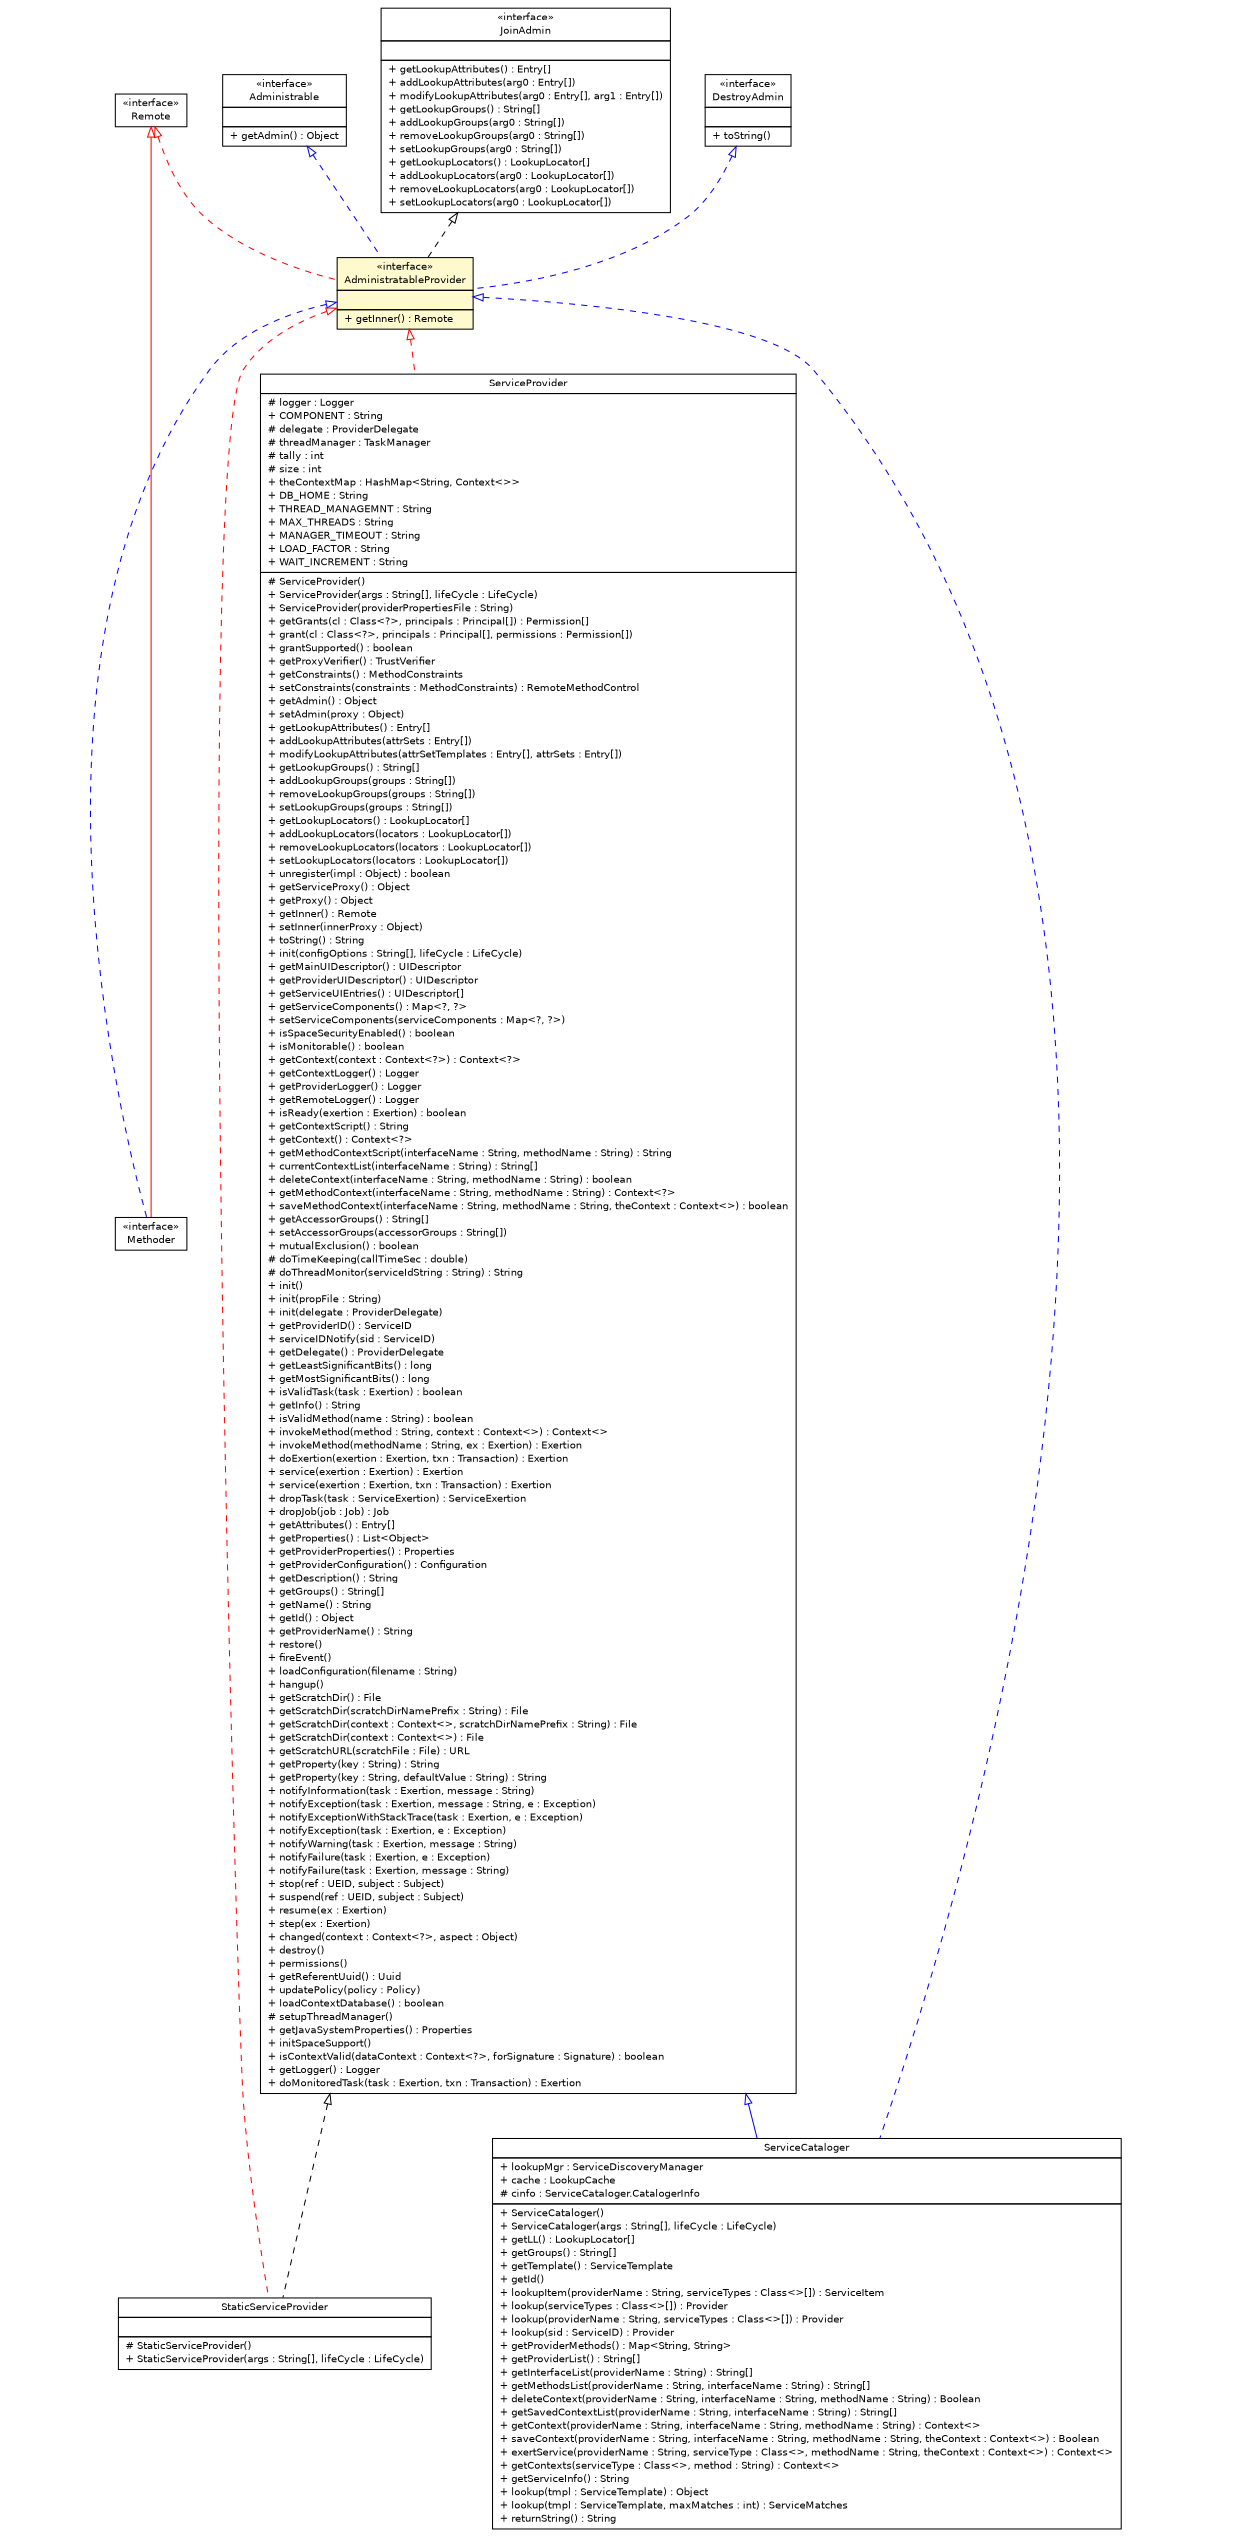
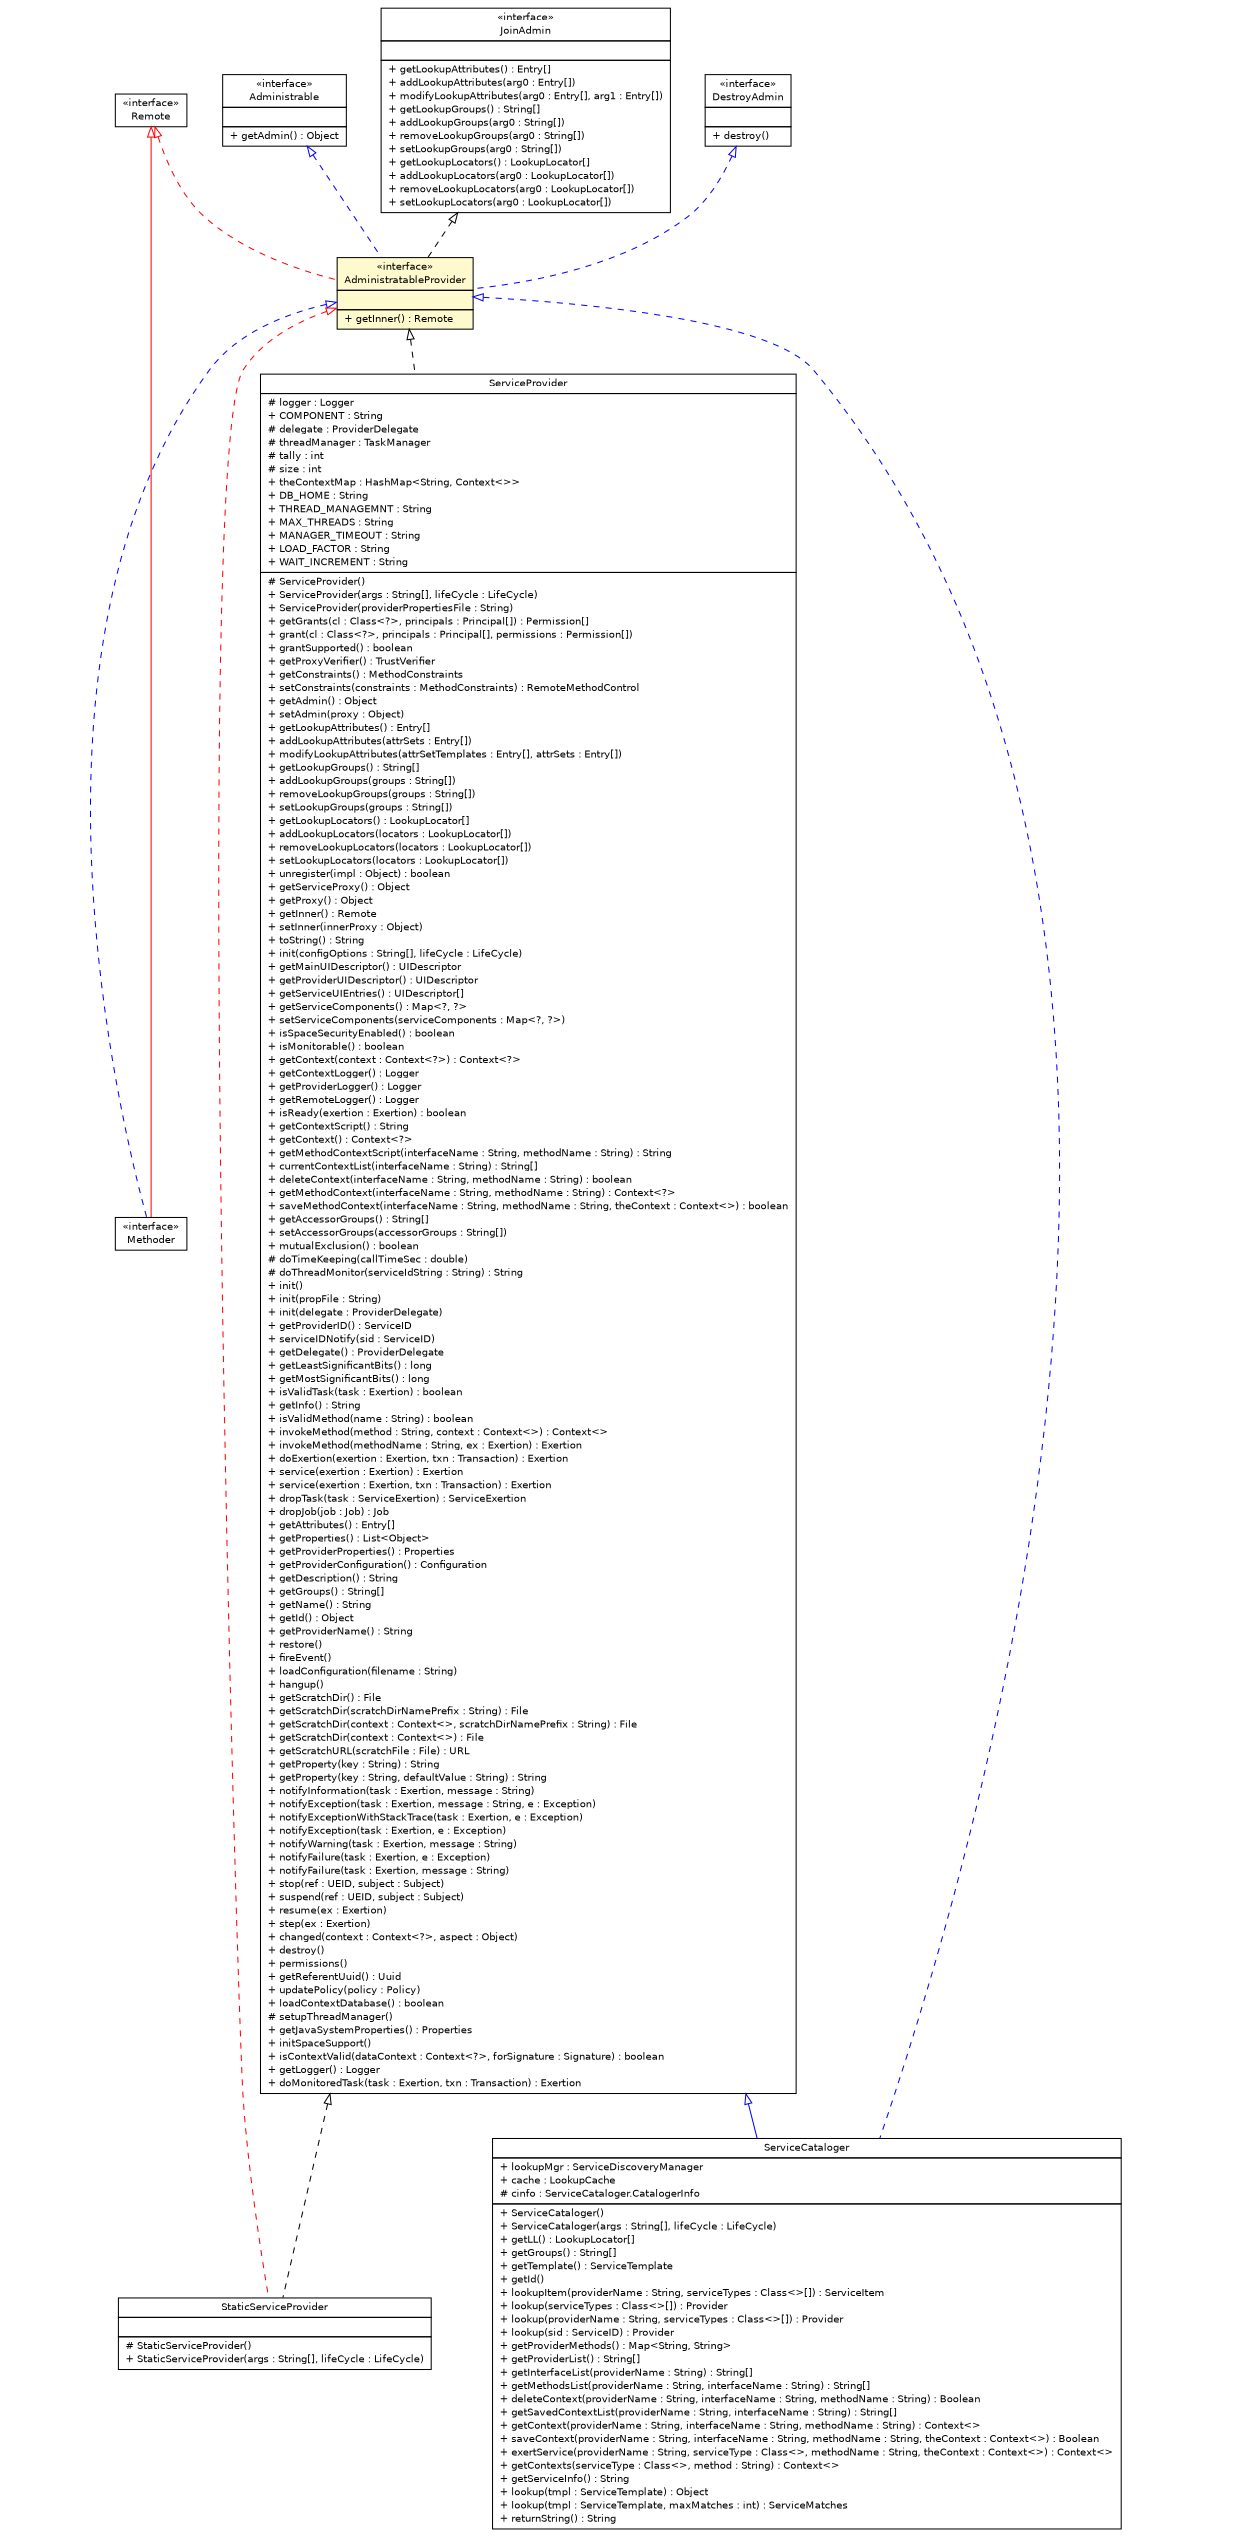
node "DestroyAdmin": text "+ toString()" -> "+ destroy()"
edge "ServiceProvider" -> "AdministratableProvider": color red -> black
